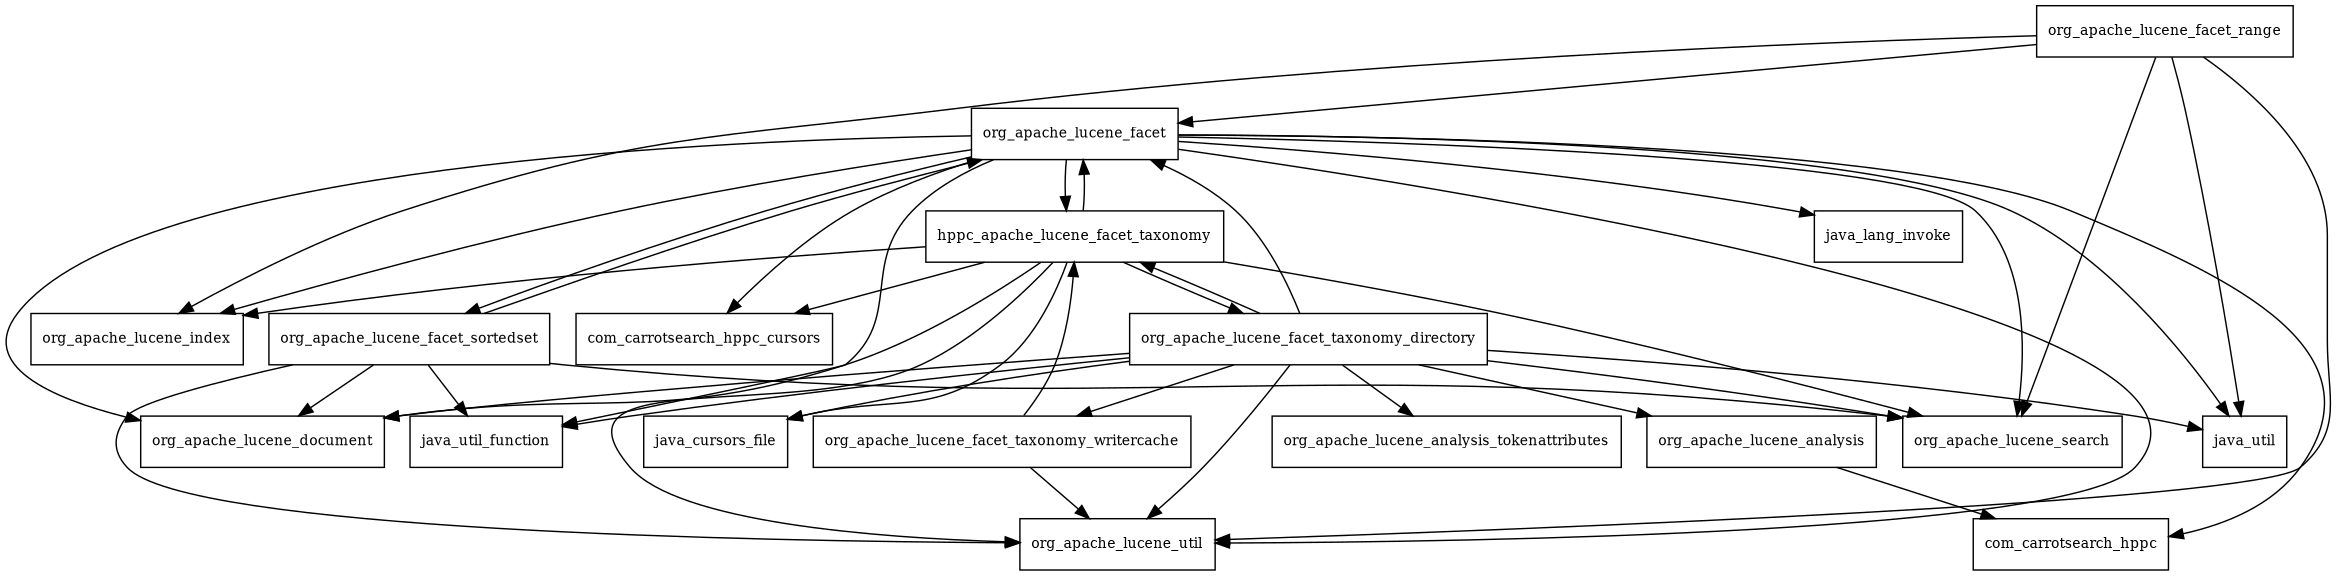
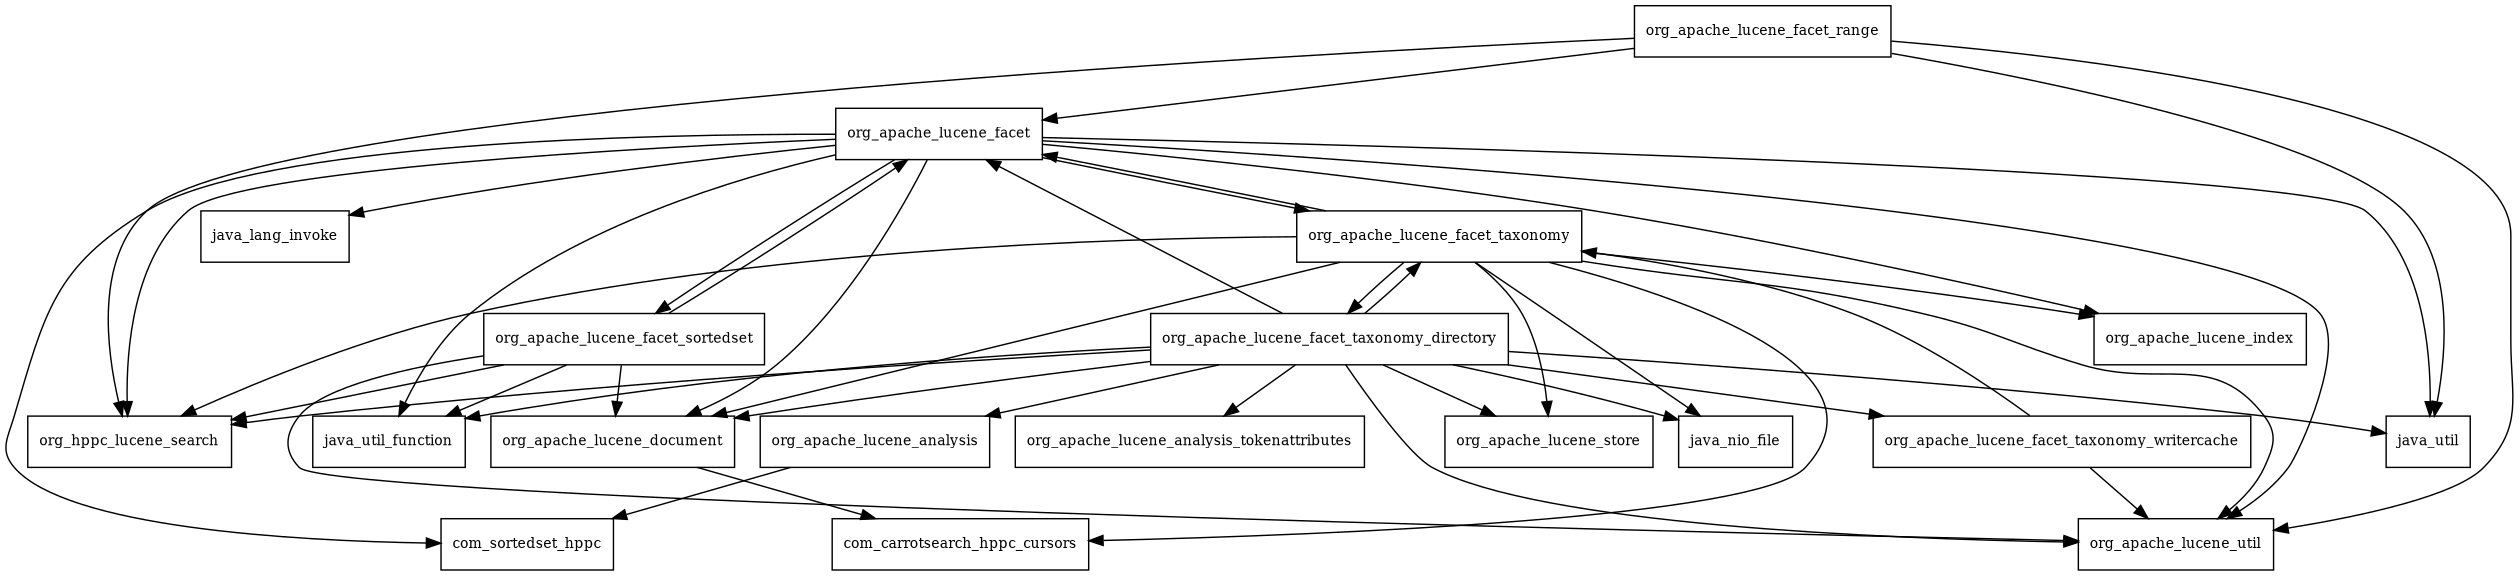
edge "org_apache_lucene_facet_range" -> "org_apache_lucene_index": removed
edge "org_apache_lucene_facet" -> "com_carrotsearch_hppc_cursors": now "org_apache_lucene_document" -> "com_carrotsearch_hppc_cursors"
node "hppc_apache_lucene_facet_taxonomy": label "hppc_apache_lucene_facet_taxonomy" -> "org_apache_lucene_facet_taxonomy"
node "java_cursors_file": label "java_cursors_file" -> "java_nio_file"
node "org_apache_lucene_store": added
node "org_apache_lucene_search": label "org_apache_lucene_search" -> "org_hppc_lucene_search"
node "com_carrotsearch_hppc": label "com_carrotsearch_hppc" -> "com_sortedset_hppc"
